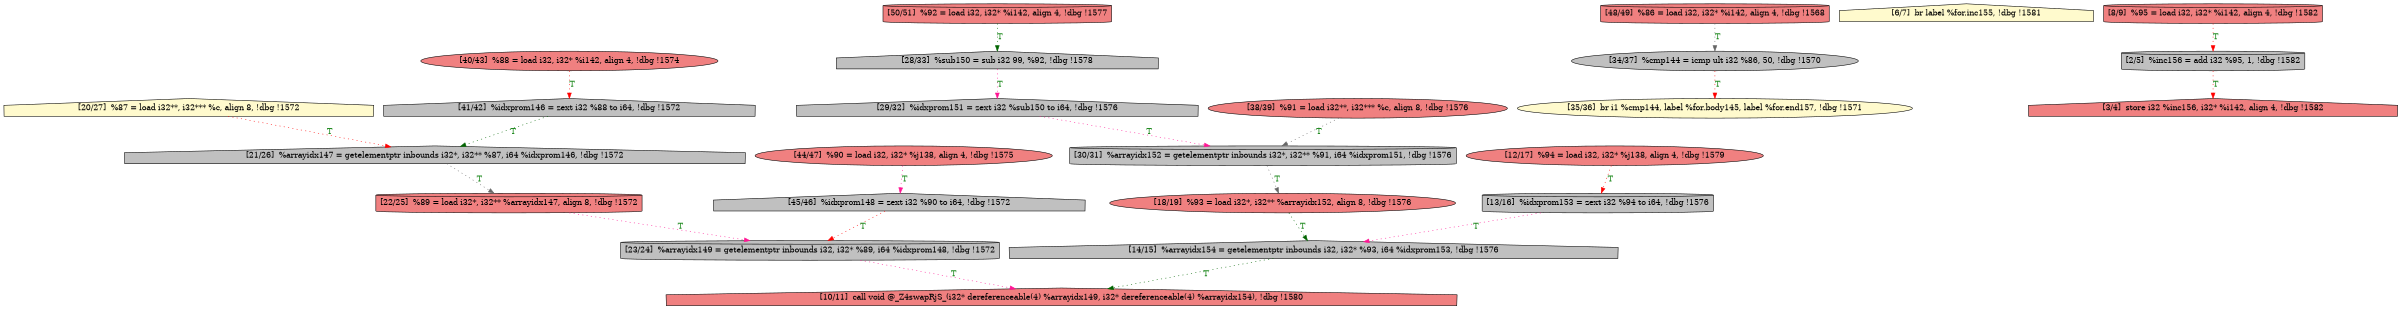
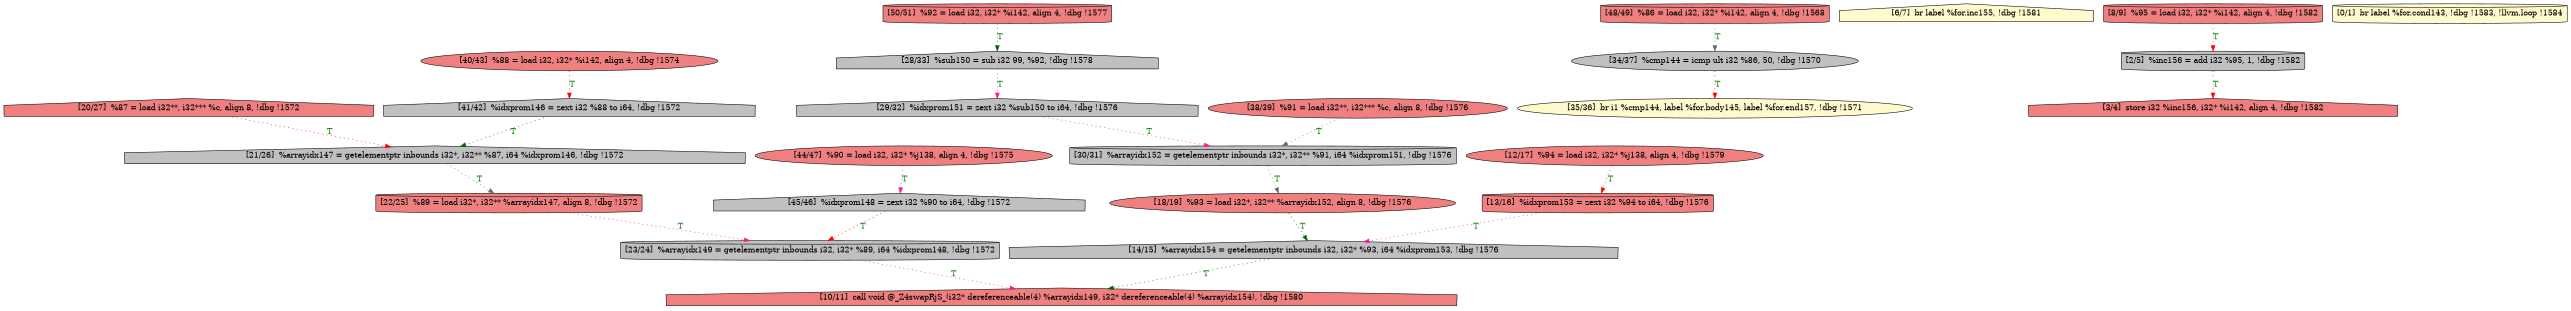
node "[0/1]  br label %for.cond143, !dbg !1583, !llvm.loop !1584": added
node "[20/27]  %87 = load i32**, i32*** %c, align 8, !dbg !1572": fillcolor lemonchiffon -> lightcoral
node "[13/16]  %idxprom153 = zext i32 %94 to i64, !dbg !1576": fillcolor grey -> lightcoral
